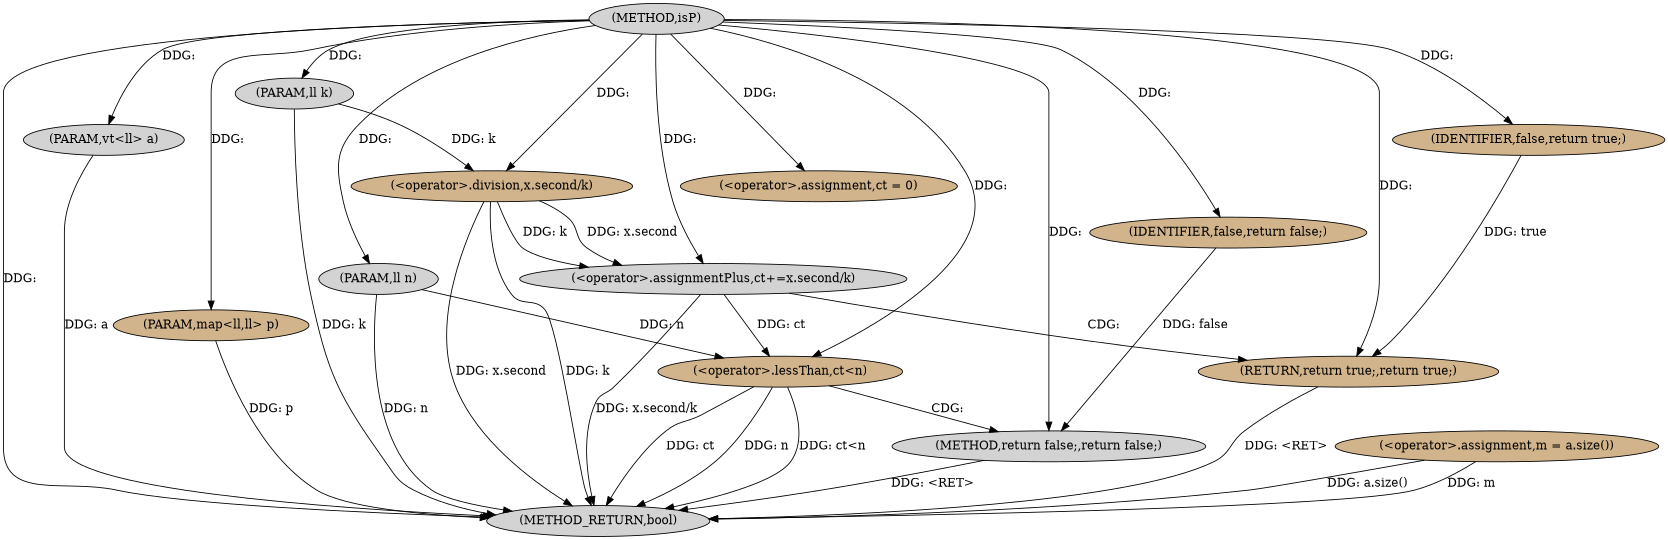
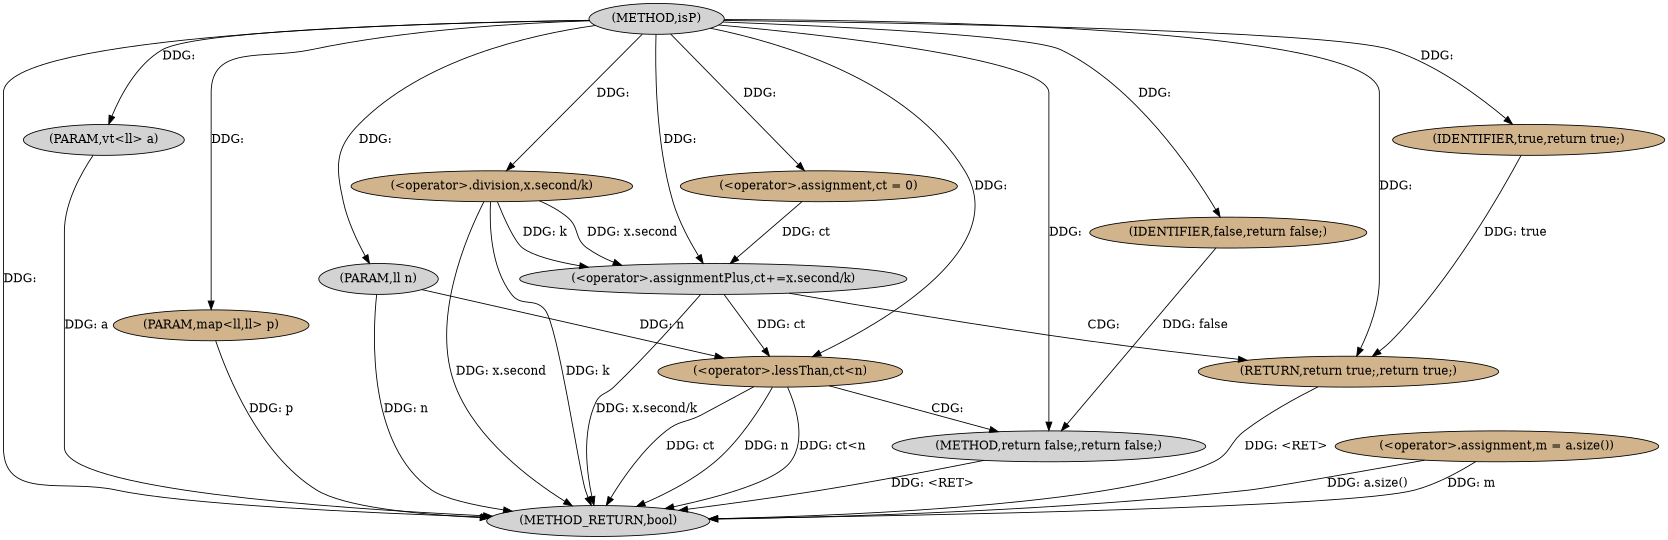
node "(PARAM,ll k)": removed
node "(IDENTIFIER,false,return true;)": label "(IDENTIFIER,false,return true;)" -> "(IDENTIFIER,true,return true;)"
edge "(<operator>.assignment,ct = 0)" -> "(<operator>.assignmentPlus,ct+=x.second/k)": added, label "DDG: ct"
